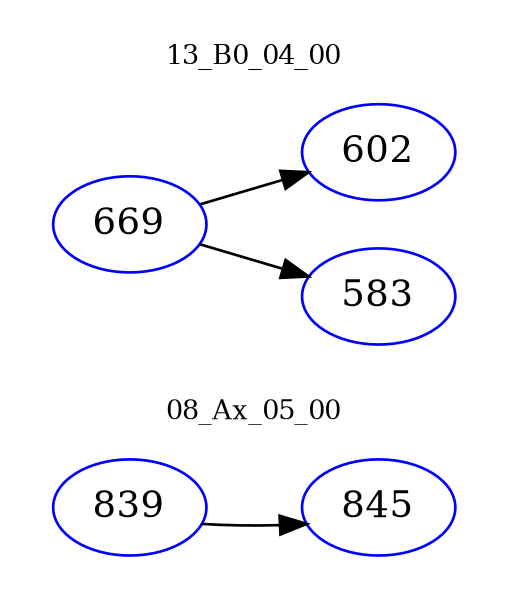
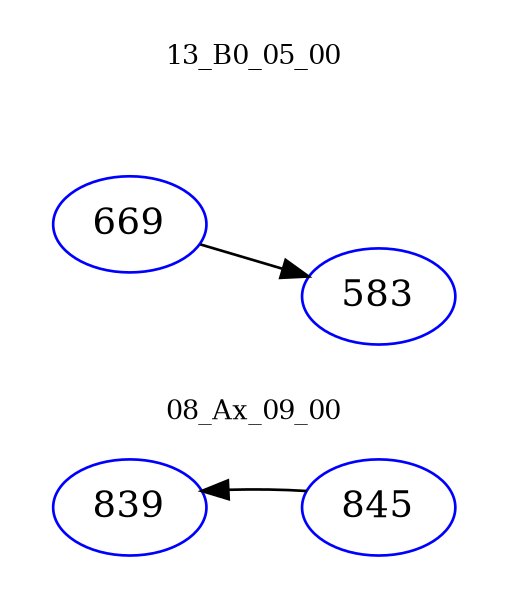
cluster "13_B0_04_00": label "13_B0_04_00" -> "13_B0_05_00"
node "602": removed
cluster "08_Ax_05_00": label "08_Ax_05_00" -> "08_Ax_09_00"
edge "839" -> "845": reversed
